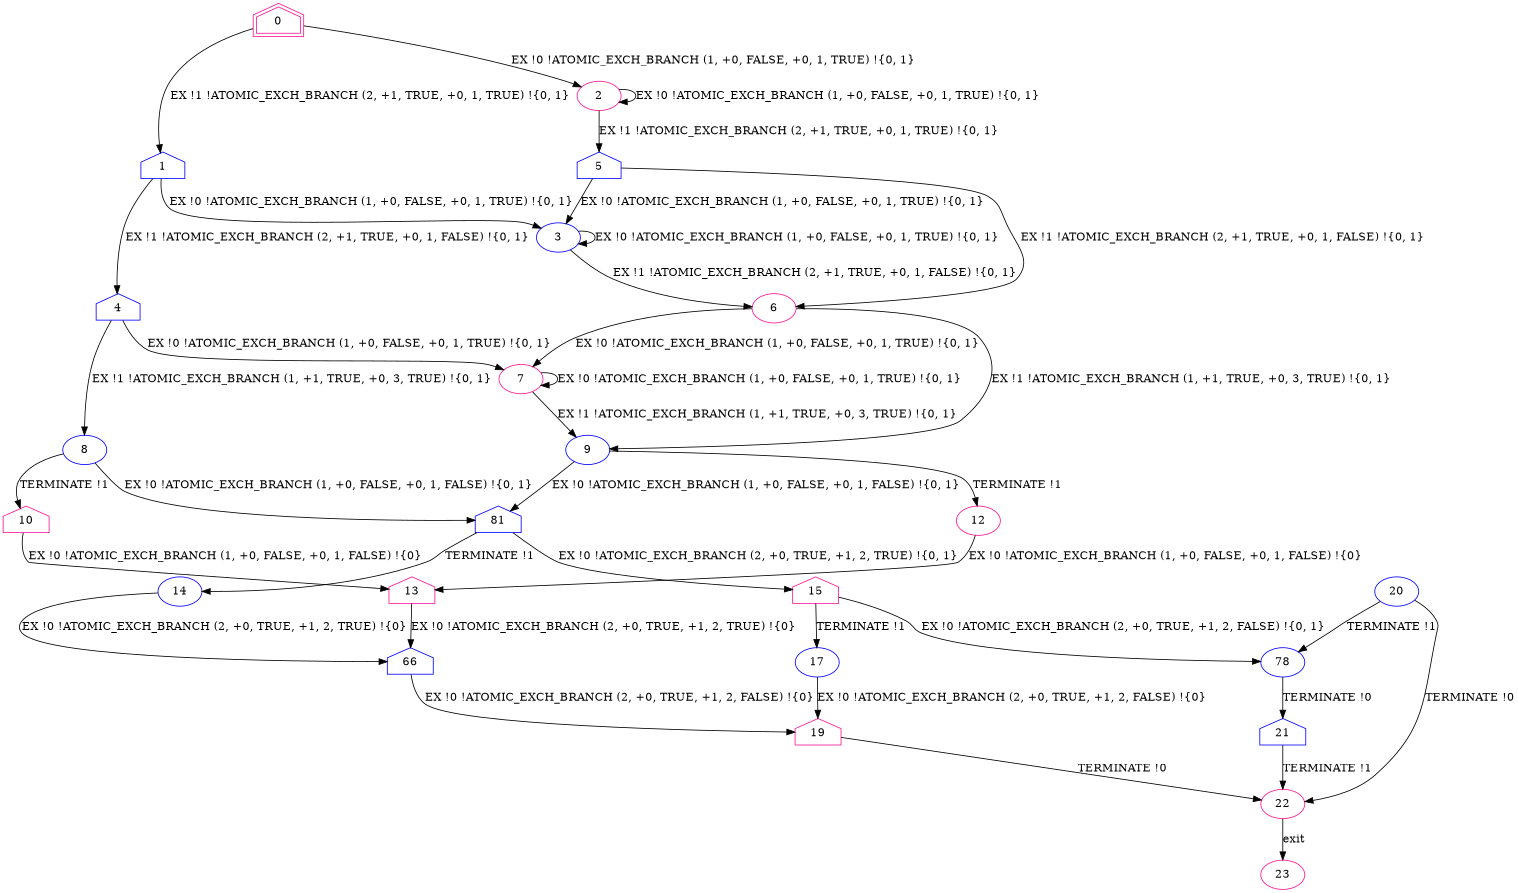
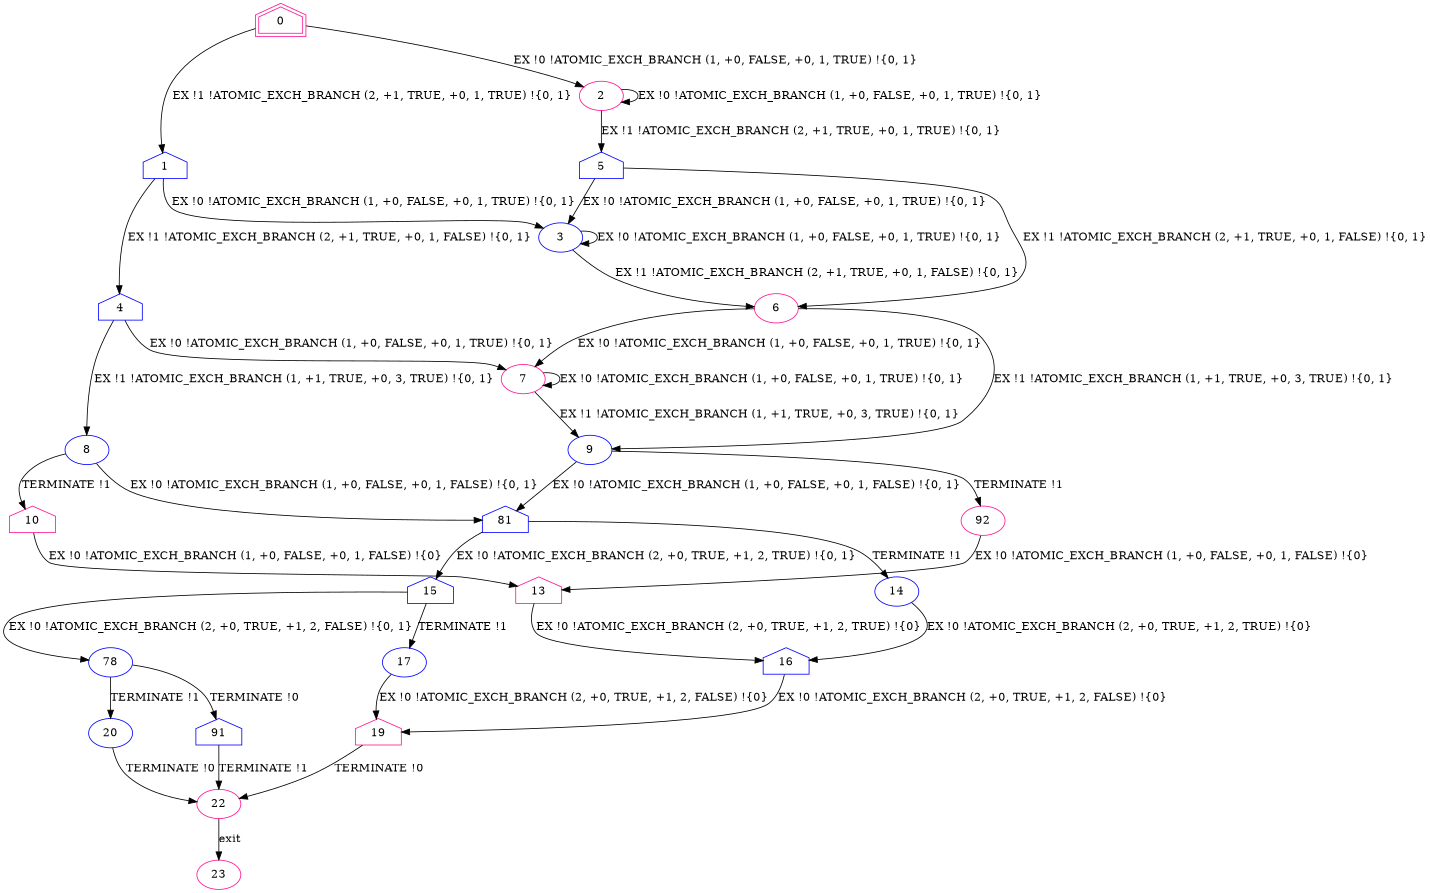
node "12": label "12" -> "92"
node "15": color deeppink -> blue
edge "20" -> "78": reversed
node "66": label "66" -> "16"
node "21": label "21" -> "91"
